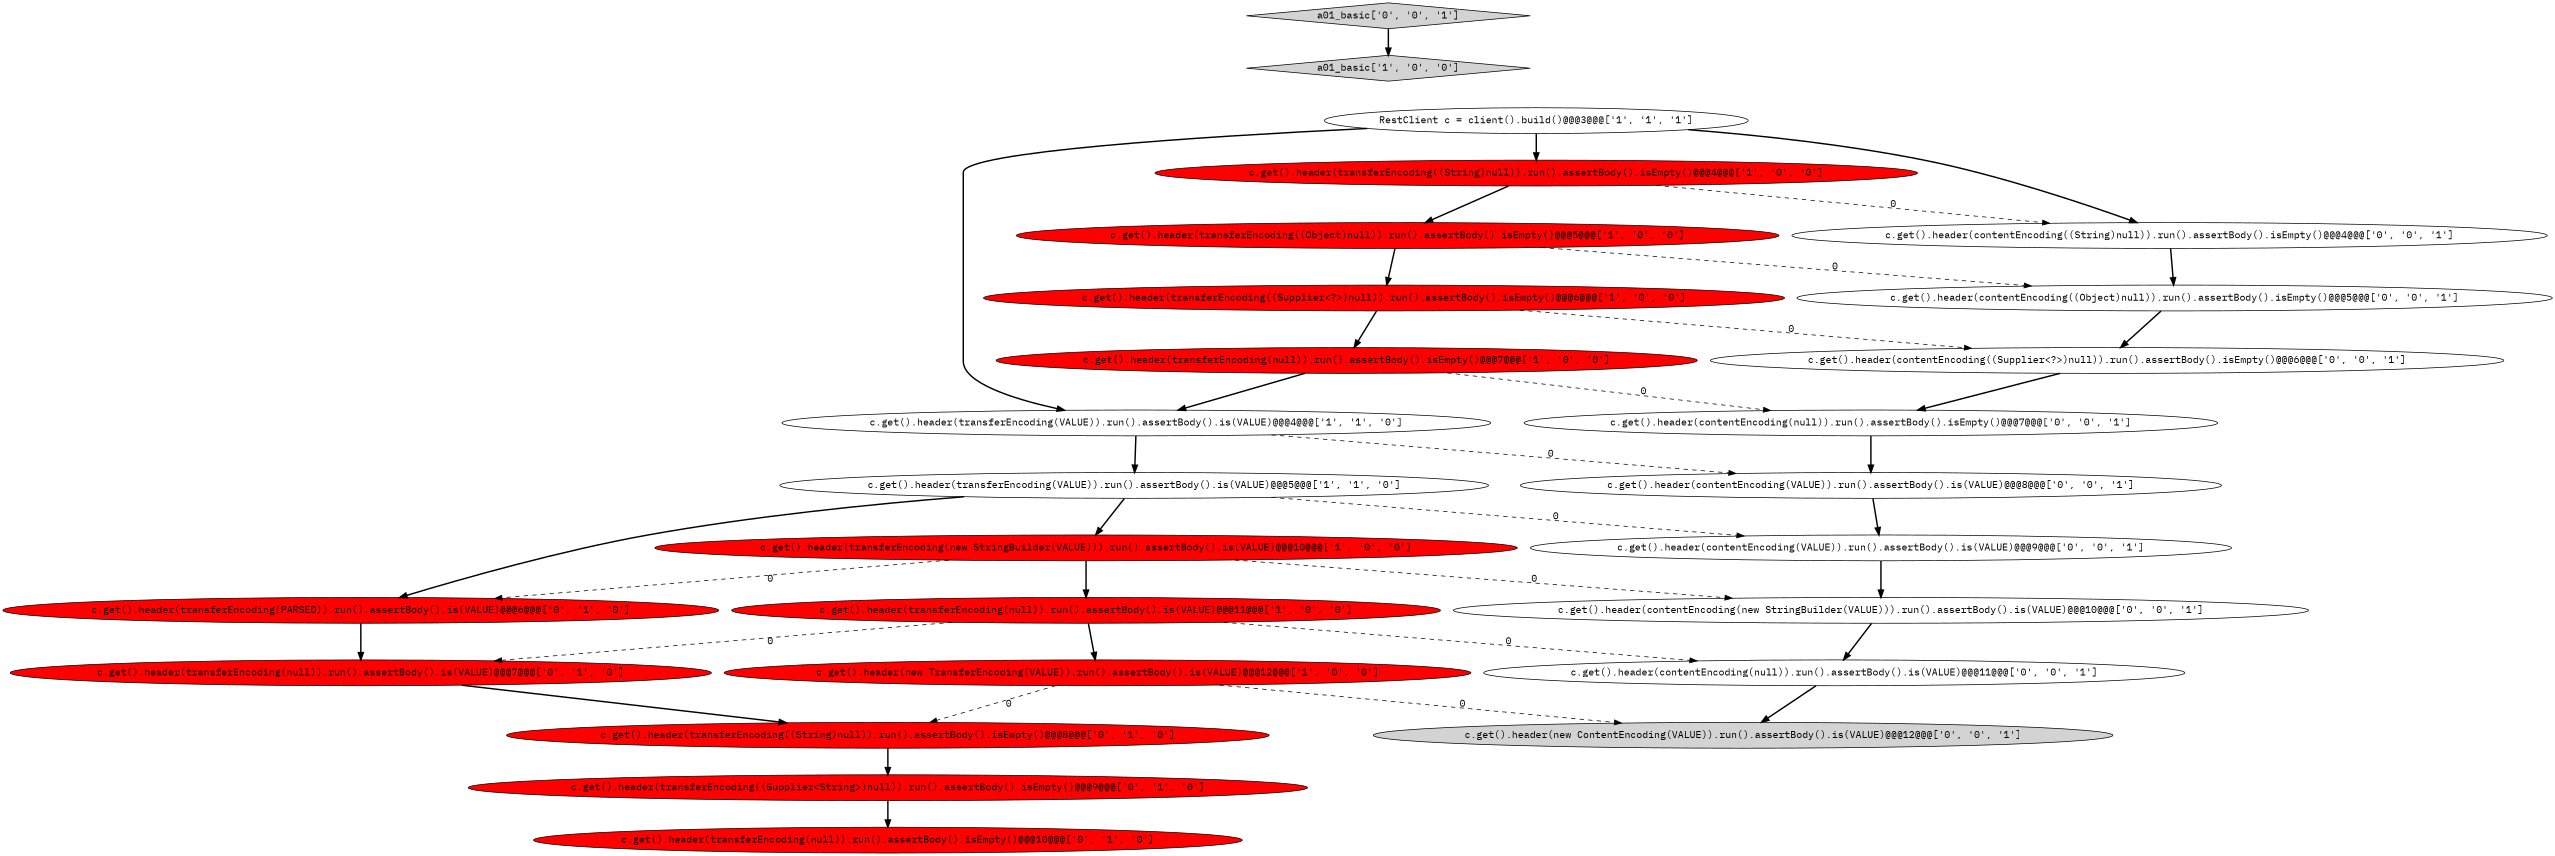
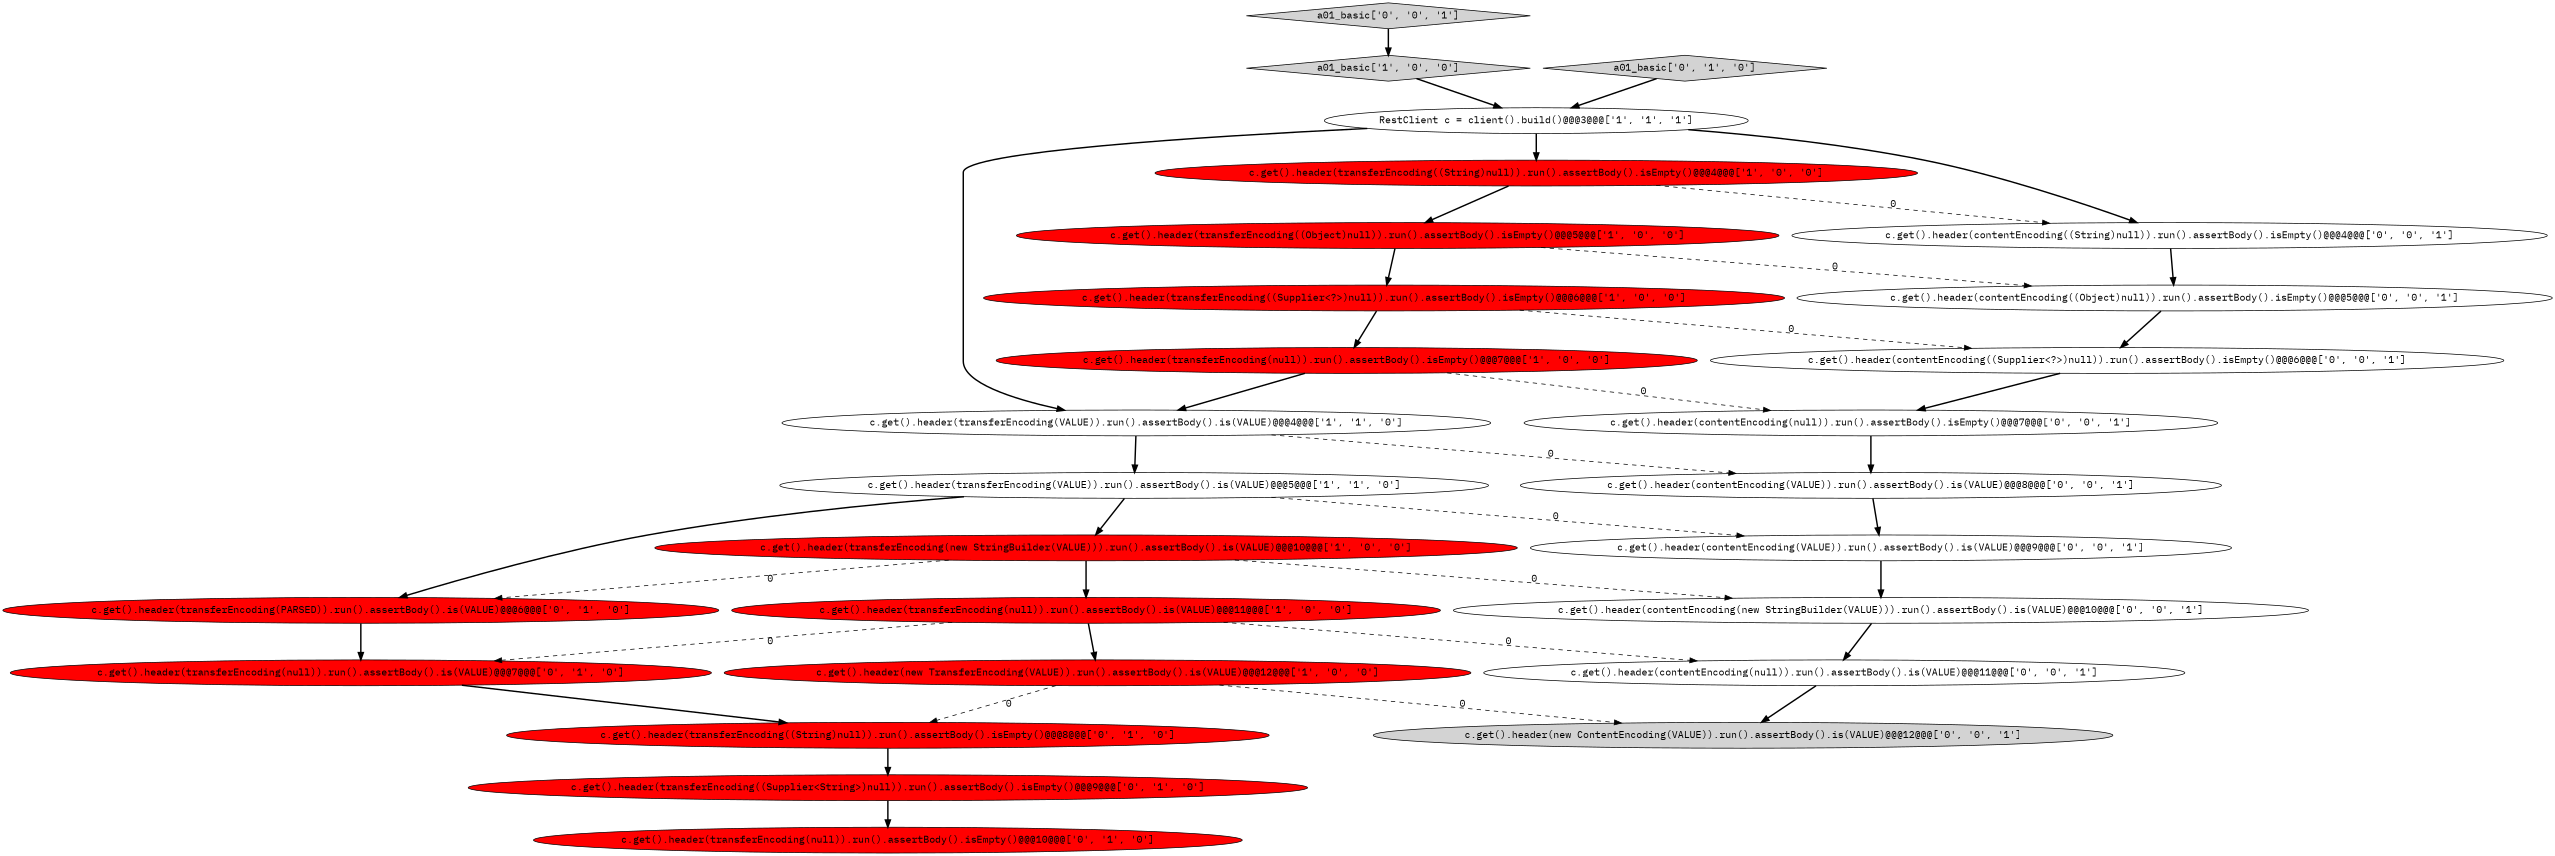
node "a01_basic['0', '1', '0']": added
edge "a01_basic['1', '0', '0']" -> "RestClient c = client().build()@@@3@@@['1', '1', '1']": added
